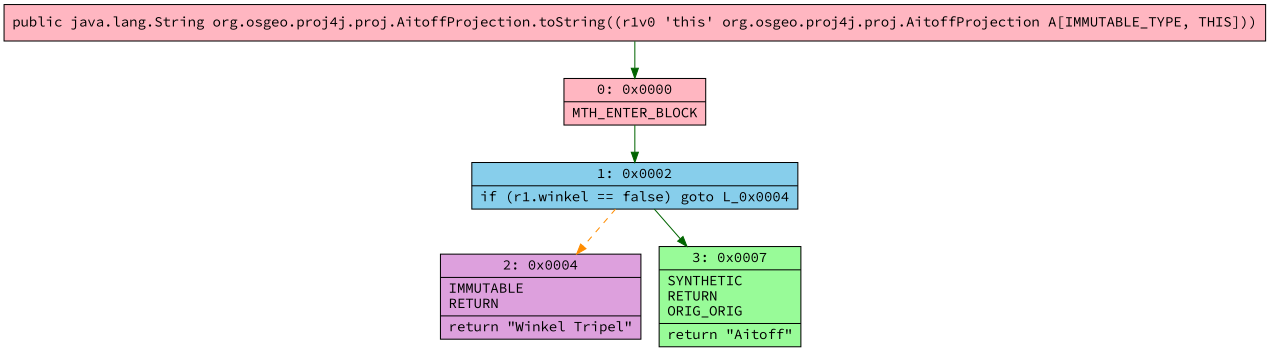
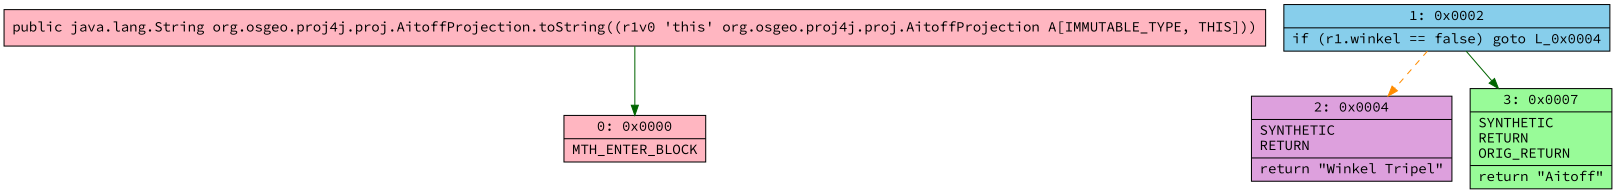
edge "0: 0x0000" -> "1: 0x0002": removed
node "2: 0x0004": text "IMMUTABLE" -> "SYNTHETIC"
node "3: 0x0007": text "ORIG_ORIG" -> "ORIG_RETURN"
